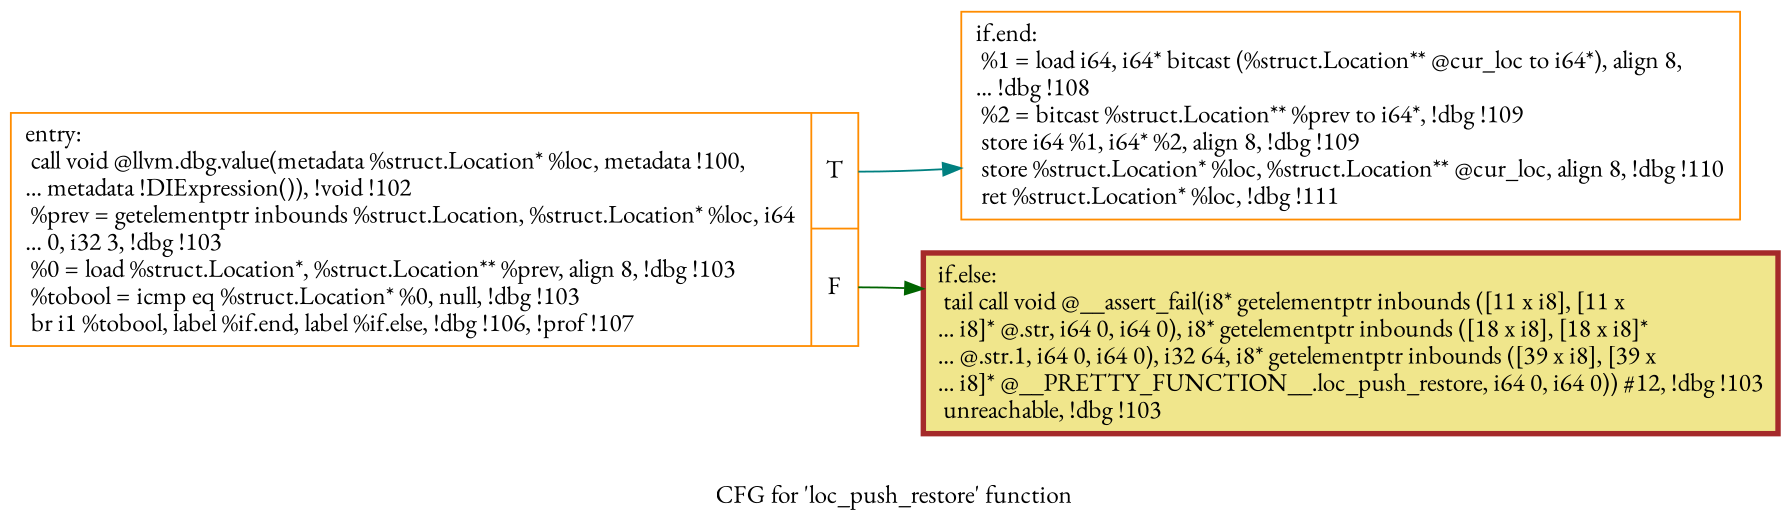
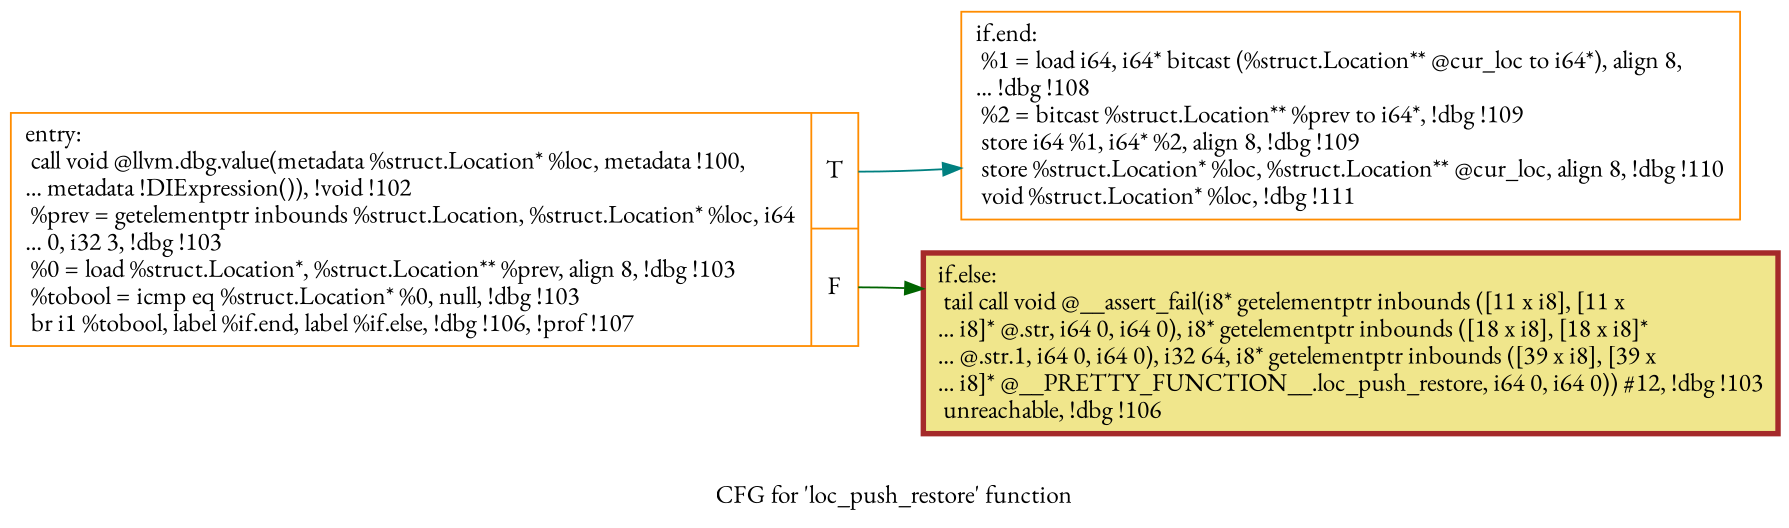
node "if.end:": text "ret %struct.Location* %loc, !dbg !111" -> "void %struct.Location* %loc, !dbg !111"
node "if.else:": text "unreachable, !dbg !103" -> "unreachable, !dbg !106"
